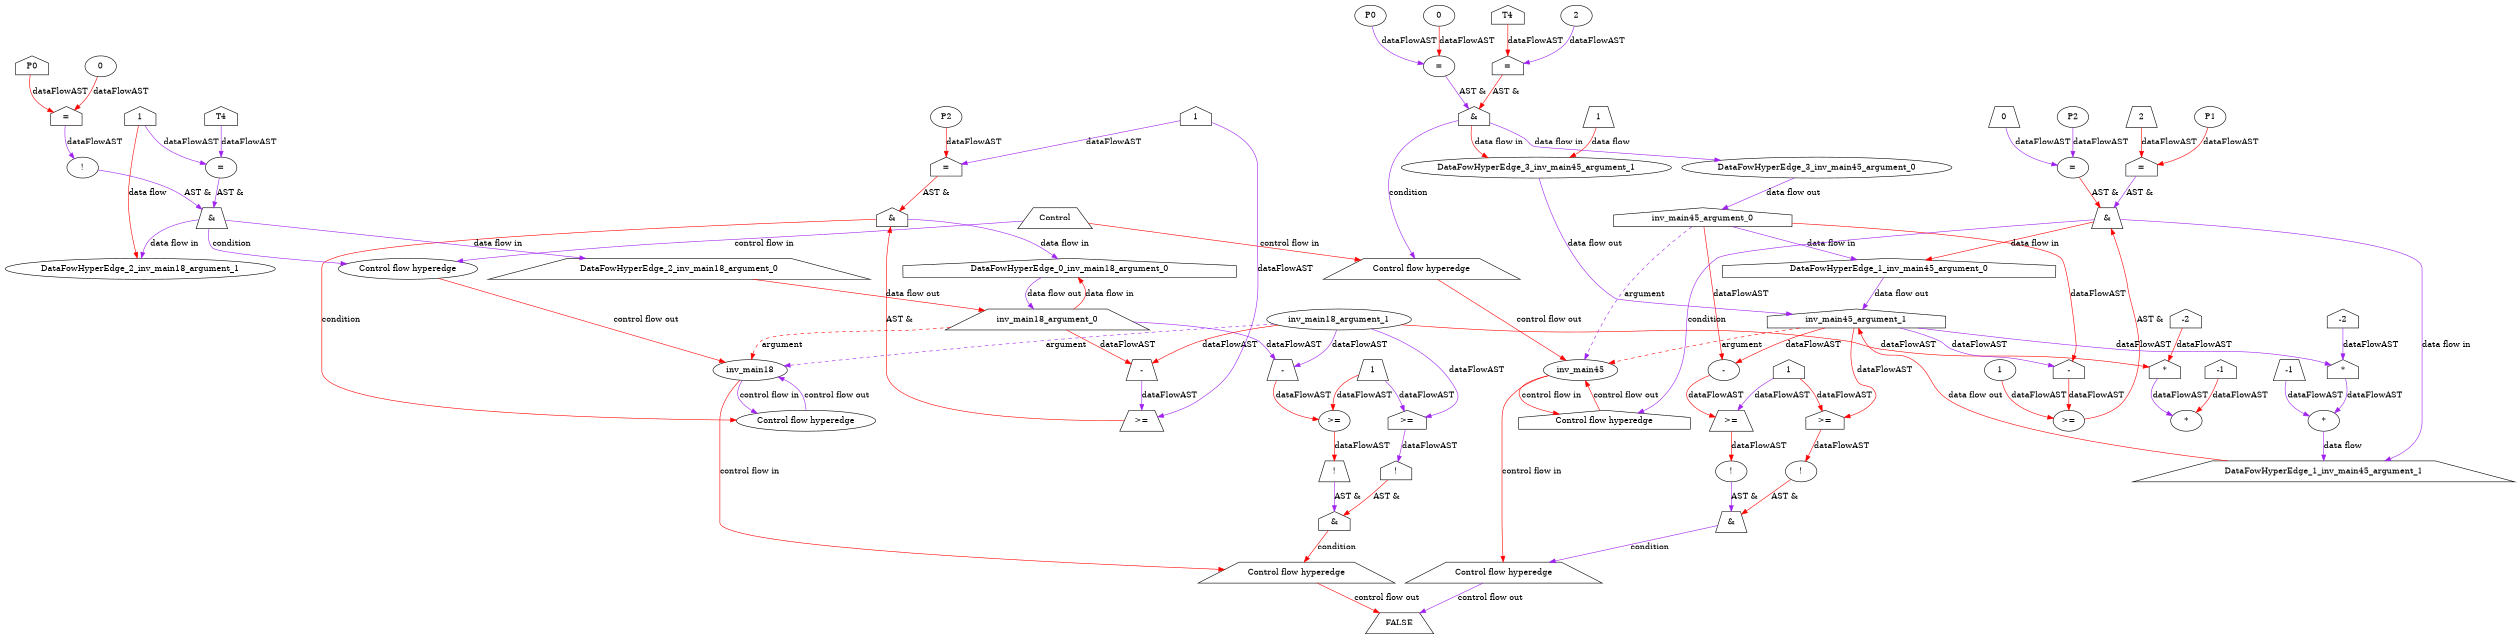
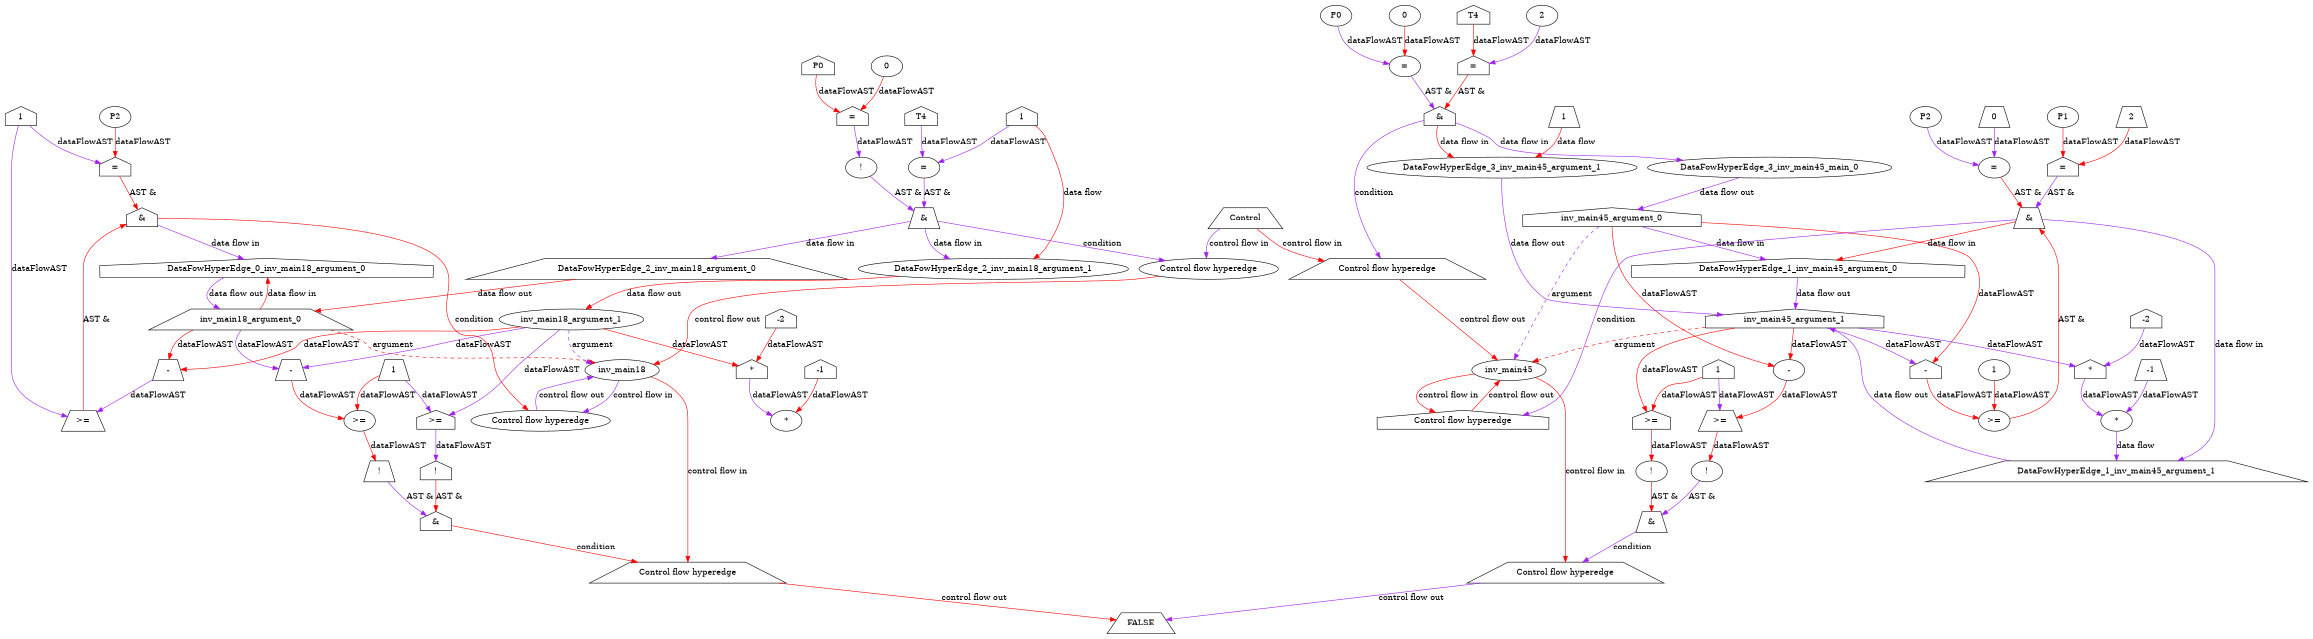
node "DataFowHyperEdge_3_inv_main45_argument_0": label "DataFowHyperEdge_3_inv_main45_argument_0" -> "DataFowHyperEdge_3_inv_main45_main_0"
edge "DataFowHyperEdge_2_inv_main18_argument_1" -> "inv_main18_argument_1": added, label "data flow out"
edge "DataFowHyperEdge_1_inv_main45_argument_1" -> "inv_main45_argument_1": color red -> purple
